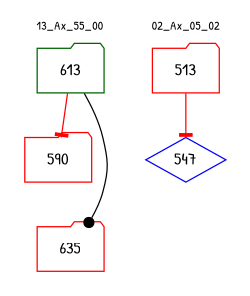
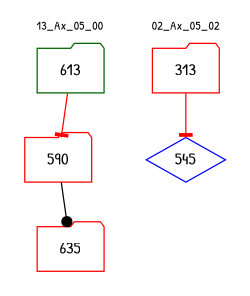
cluster "13_Ax_55_00": label "13_Ax_55_00" -> "13_Ax_05_00"
node "513": label "513" -> "313"
edge "613" -> "635": now "590" -> "635"
node "547": label "547" -> "545"
